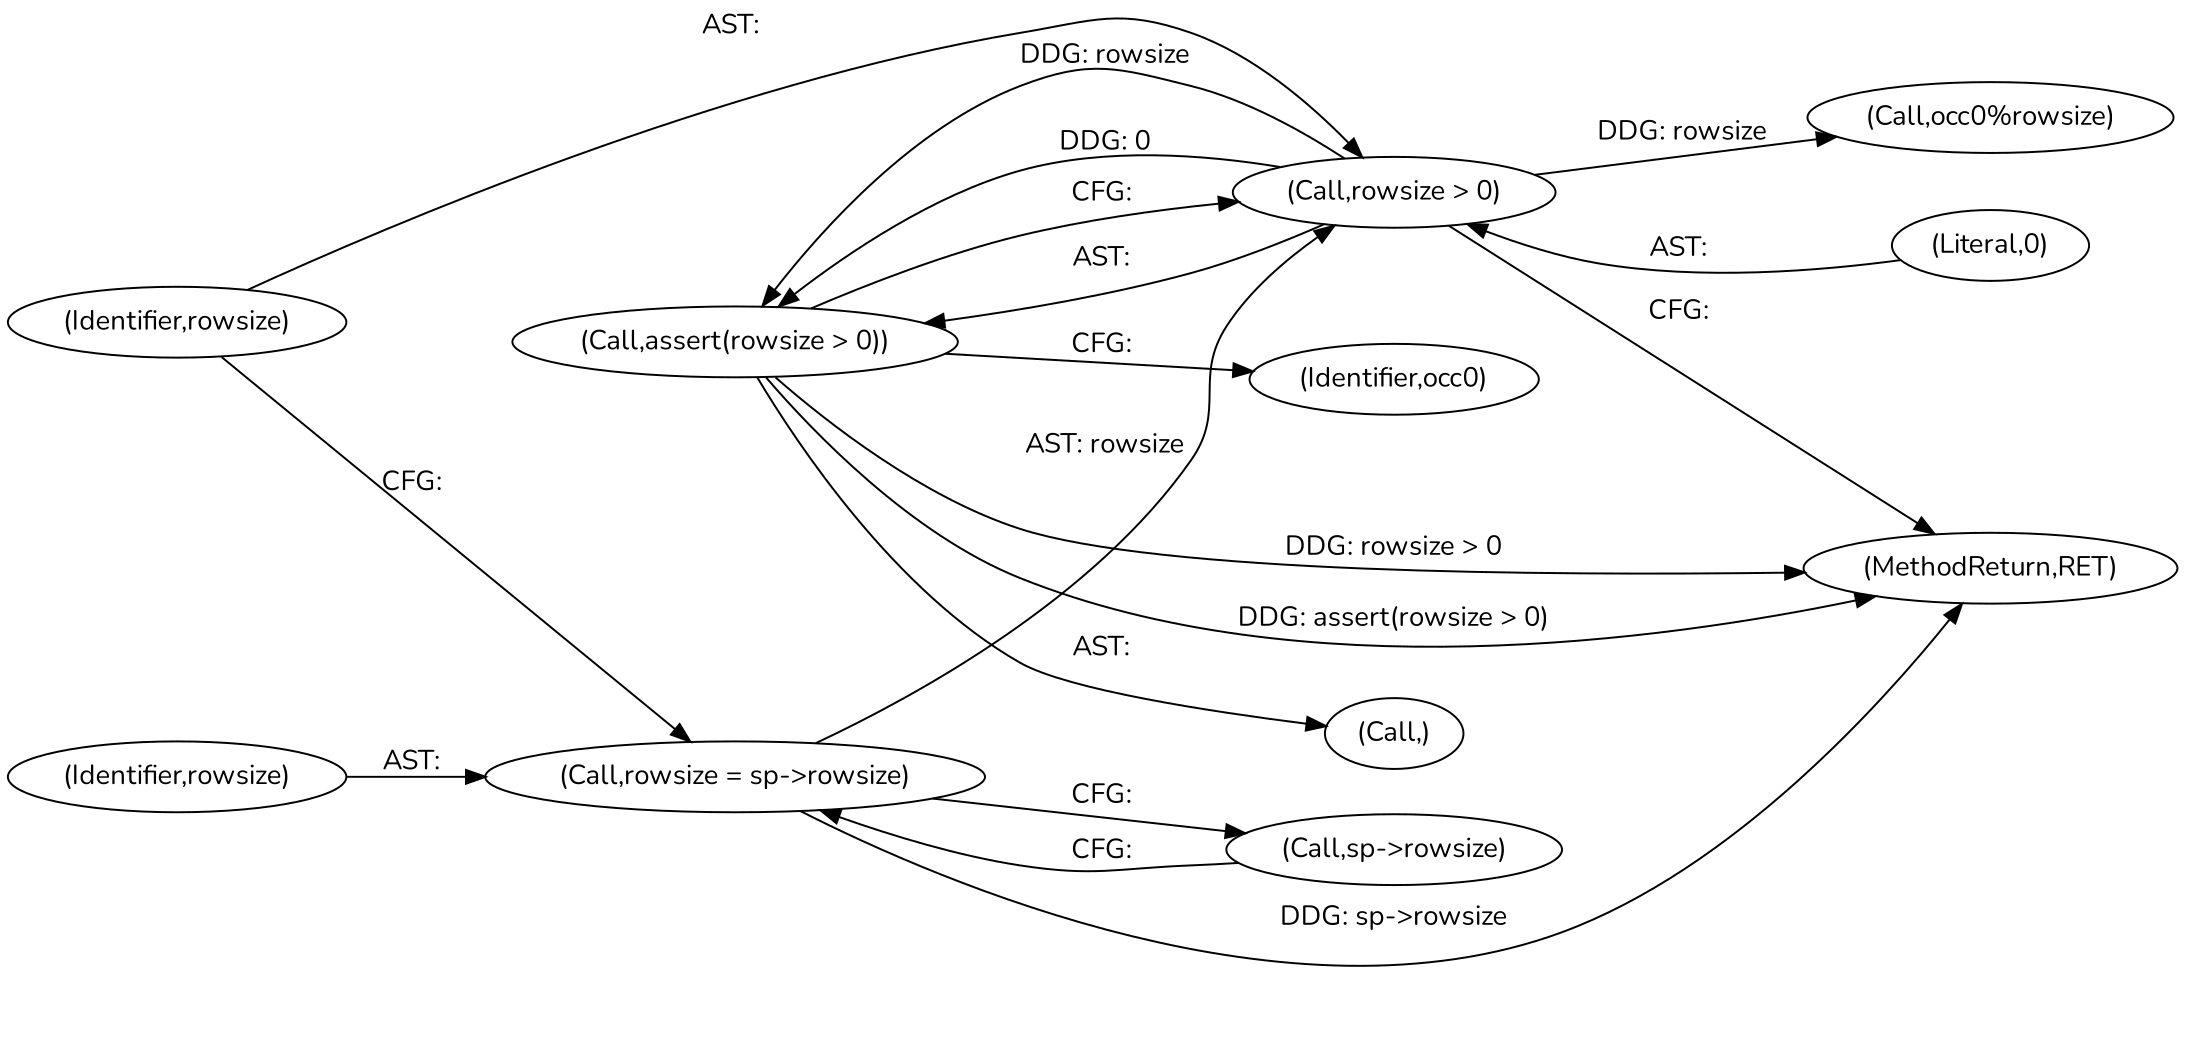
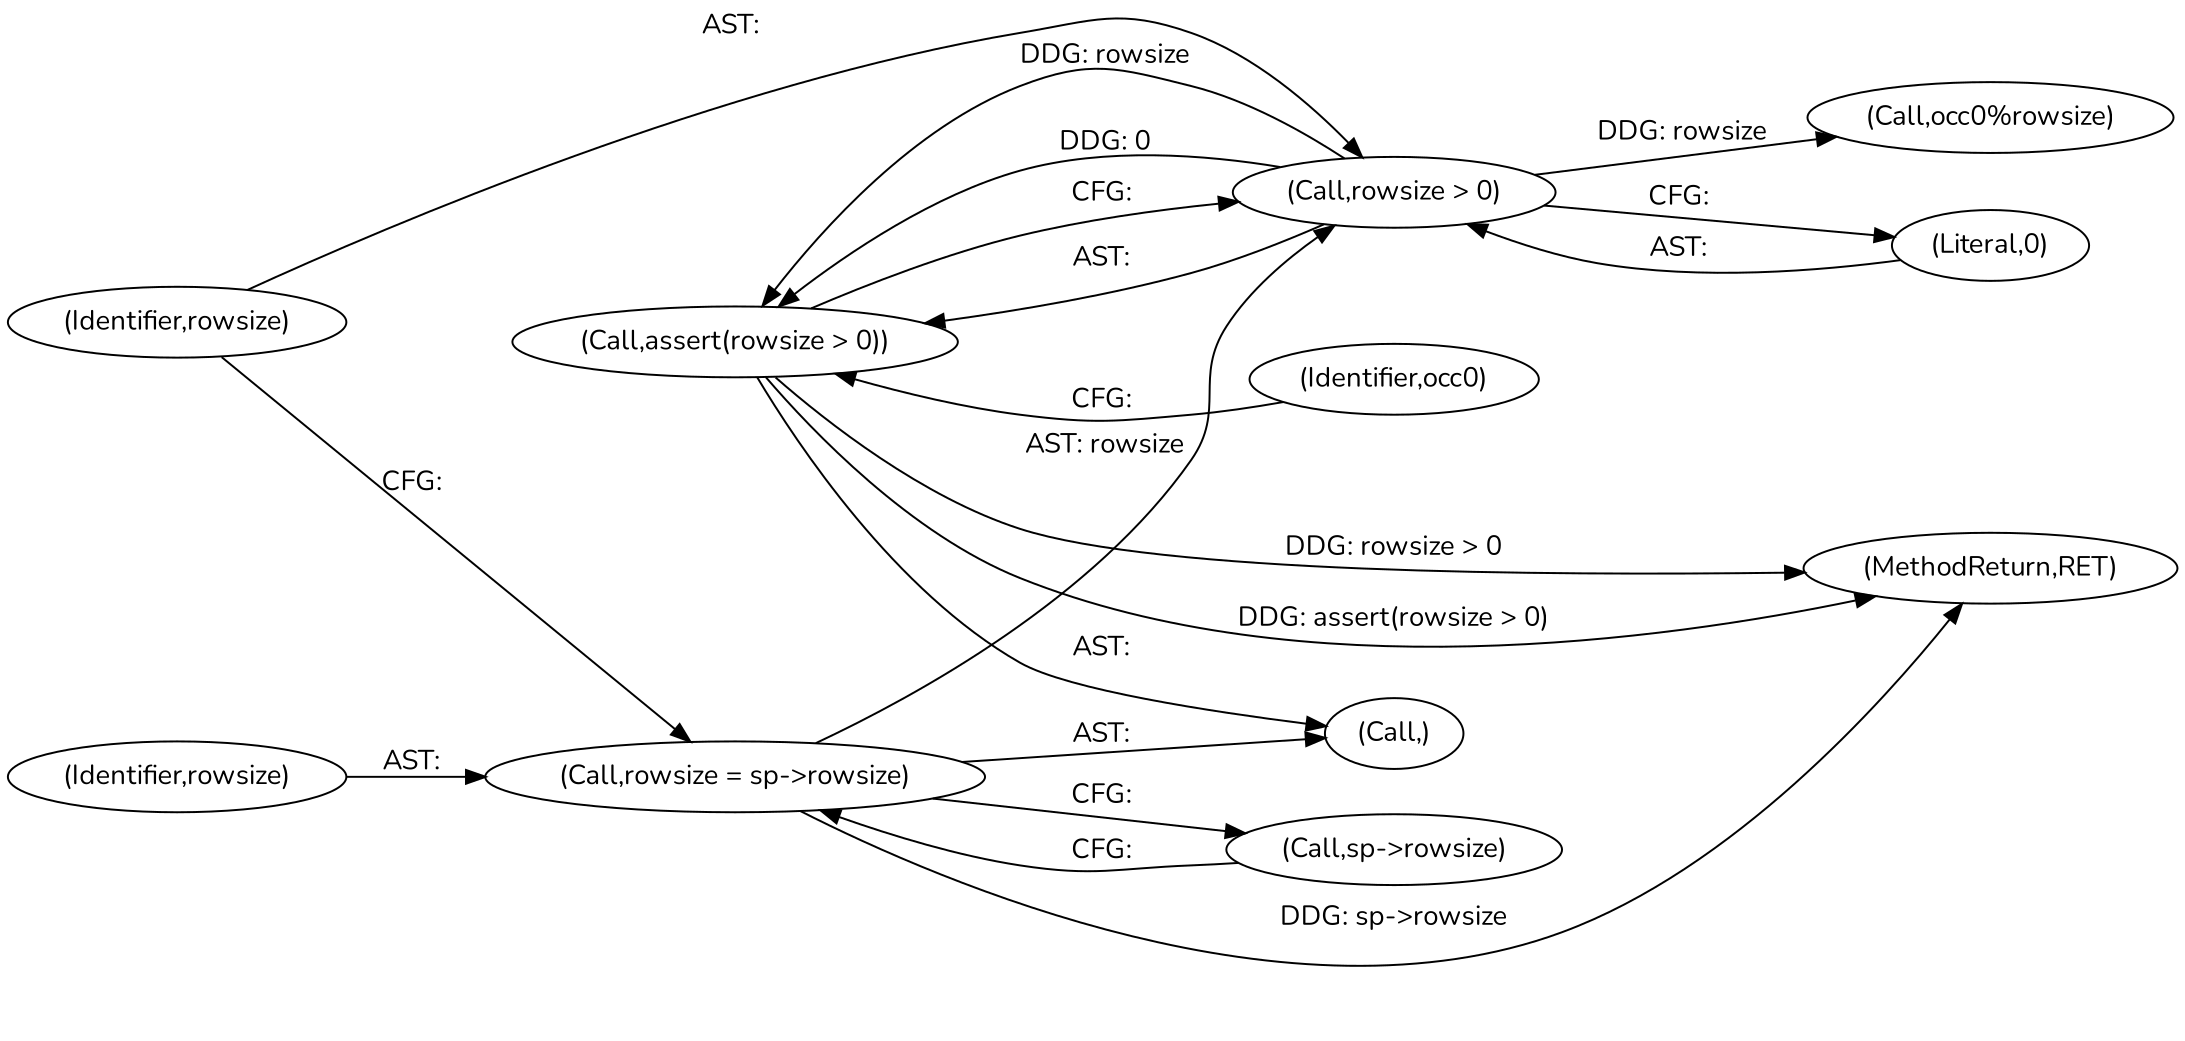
edge "(Call,assert(rowsize > 0))" -> "(Identifier,occ0)": reversed
edge "(Call,rowsize > 0)" -> "(MethodReturn,RET)": now "(Call,rowsize > 0)" -> "(Literal,0)"
edge "(Call,rowsize = sp->rowsize)" -> "(Call,)": added, label "AST:"
